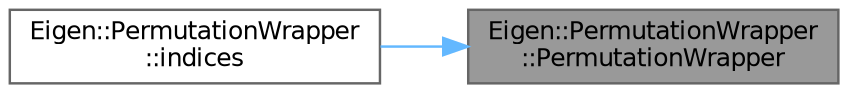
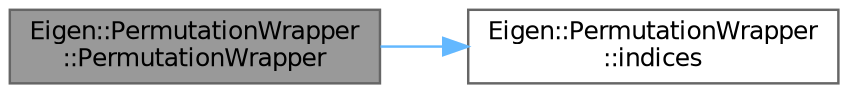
edge "Eigen::PermutationWrapper ::indices" -> "Eigen::PermutationWrapper ::PermutationWrapper": reversed
